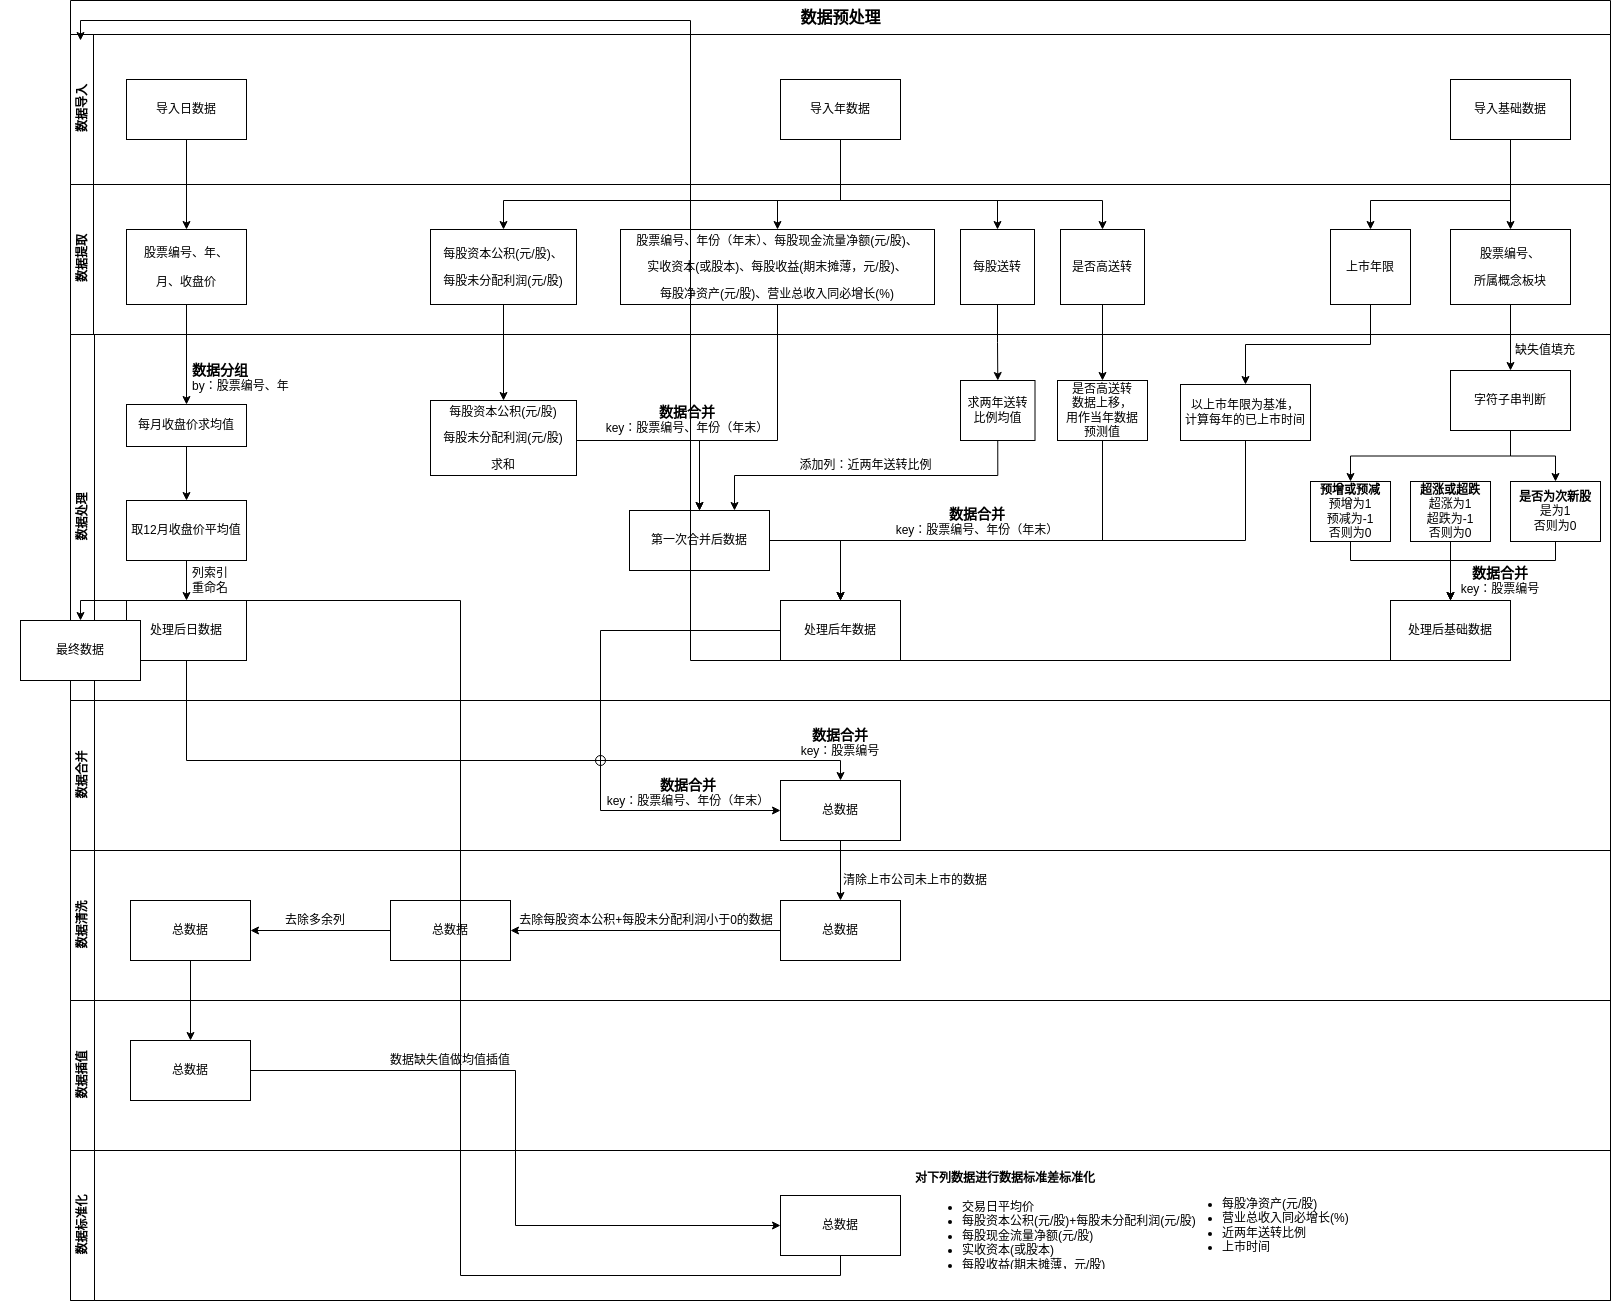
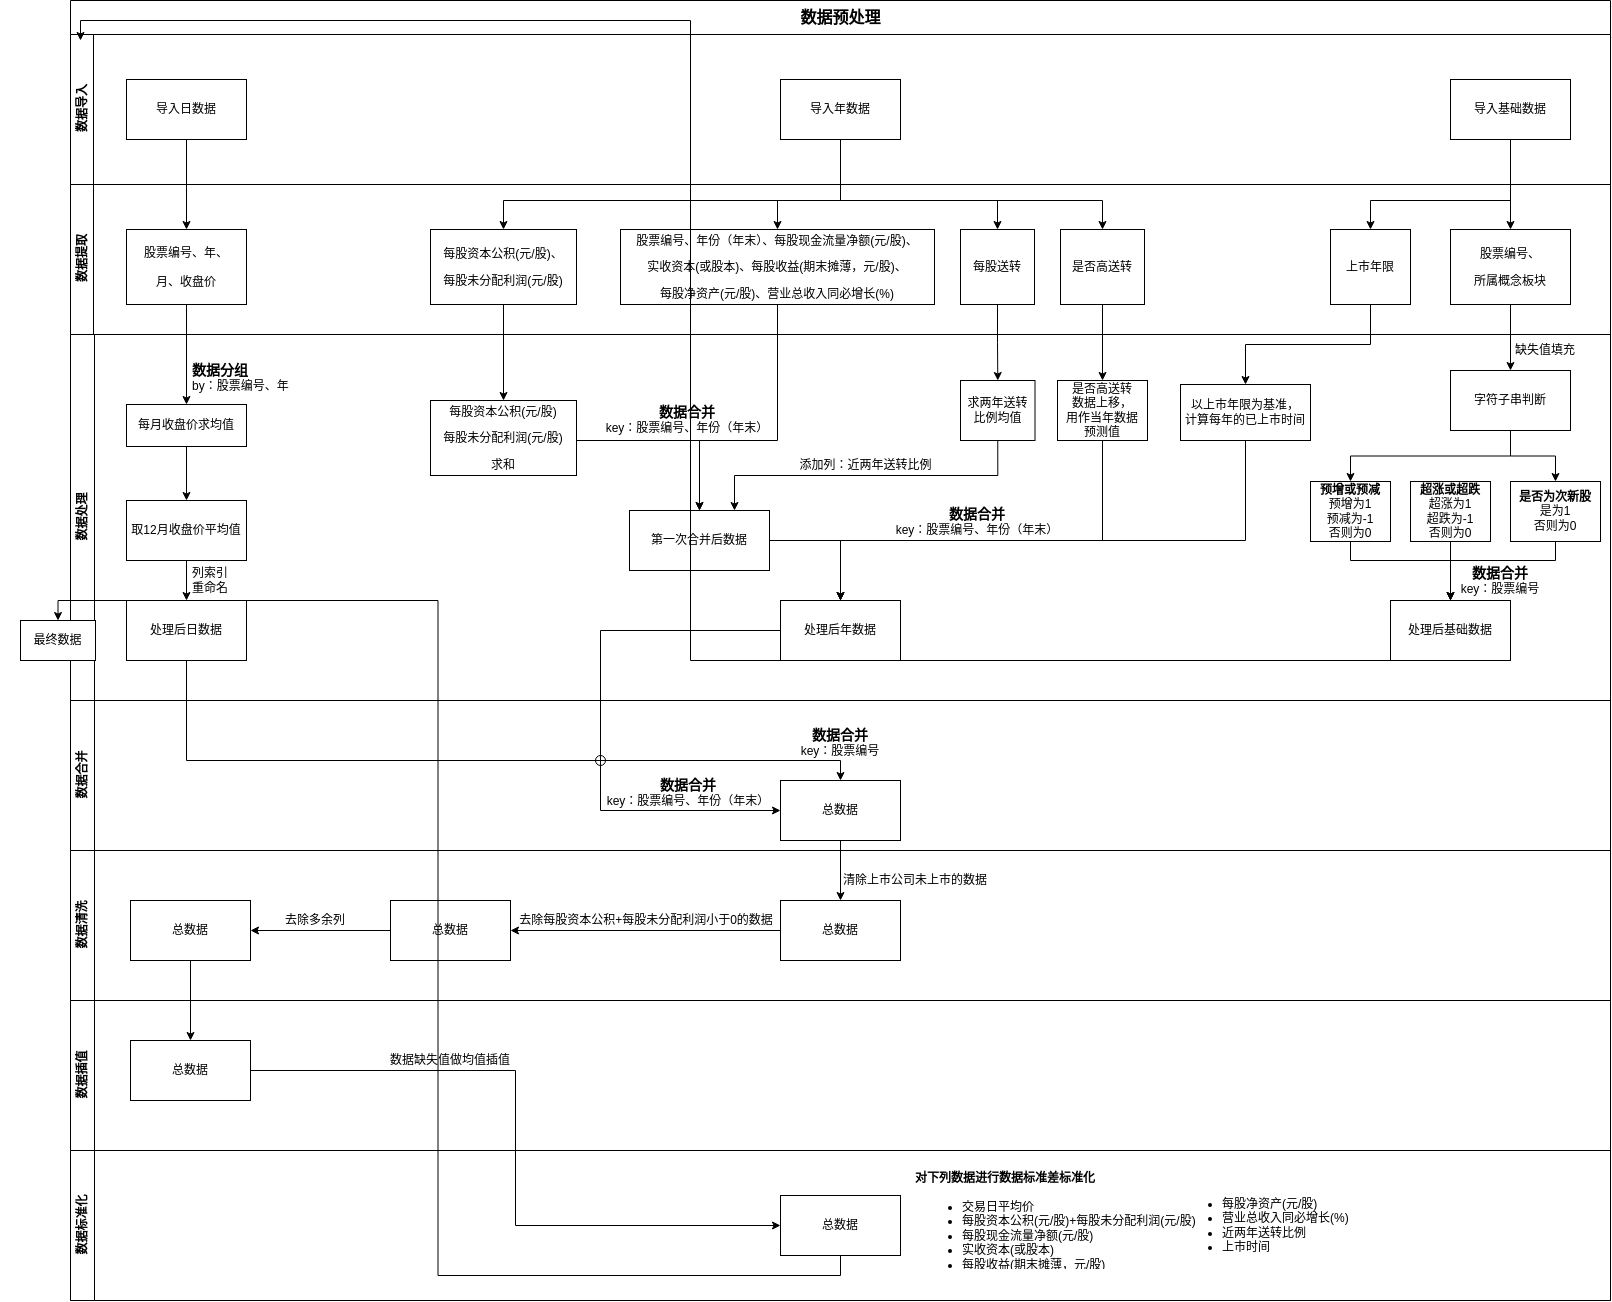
node "最终数据": size 120x60 -> 75x40
